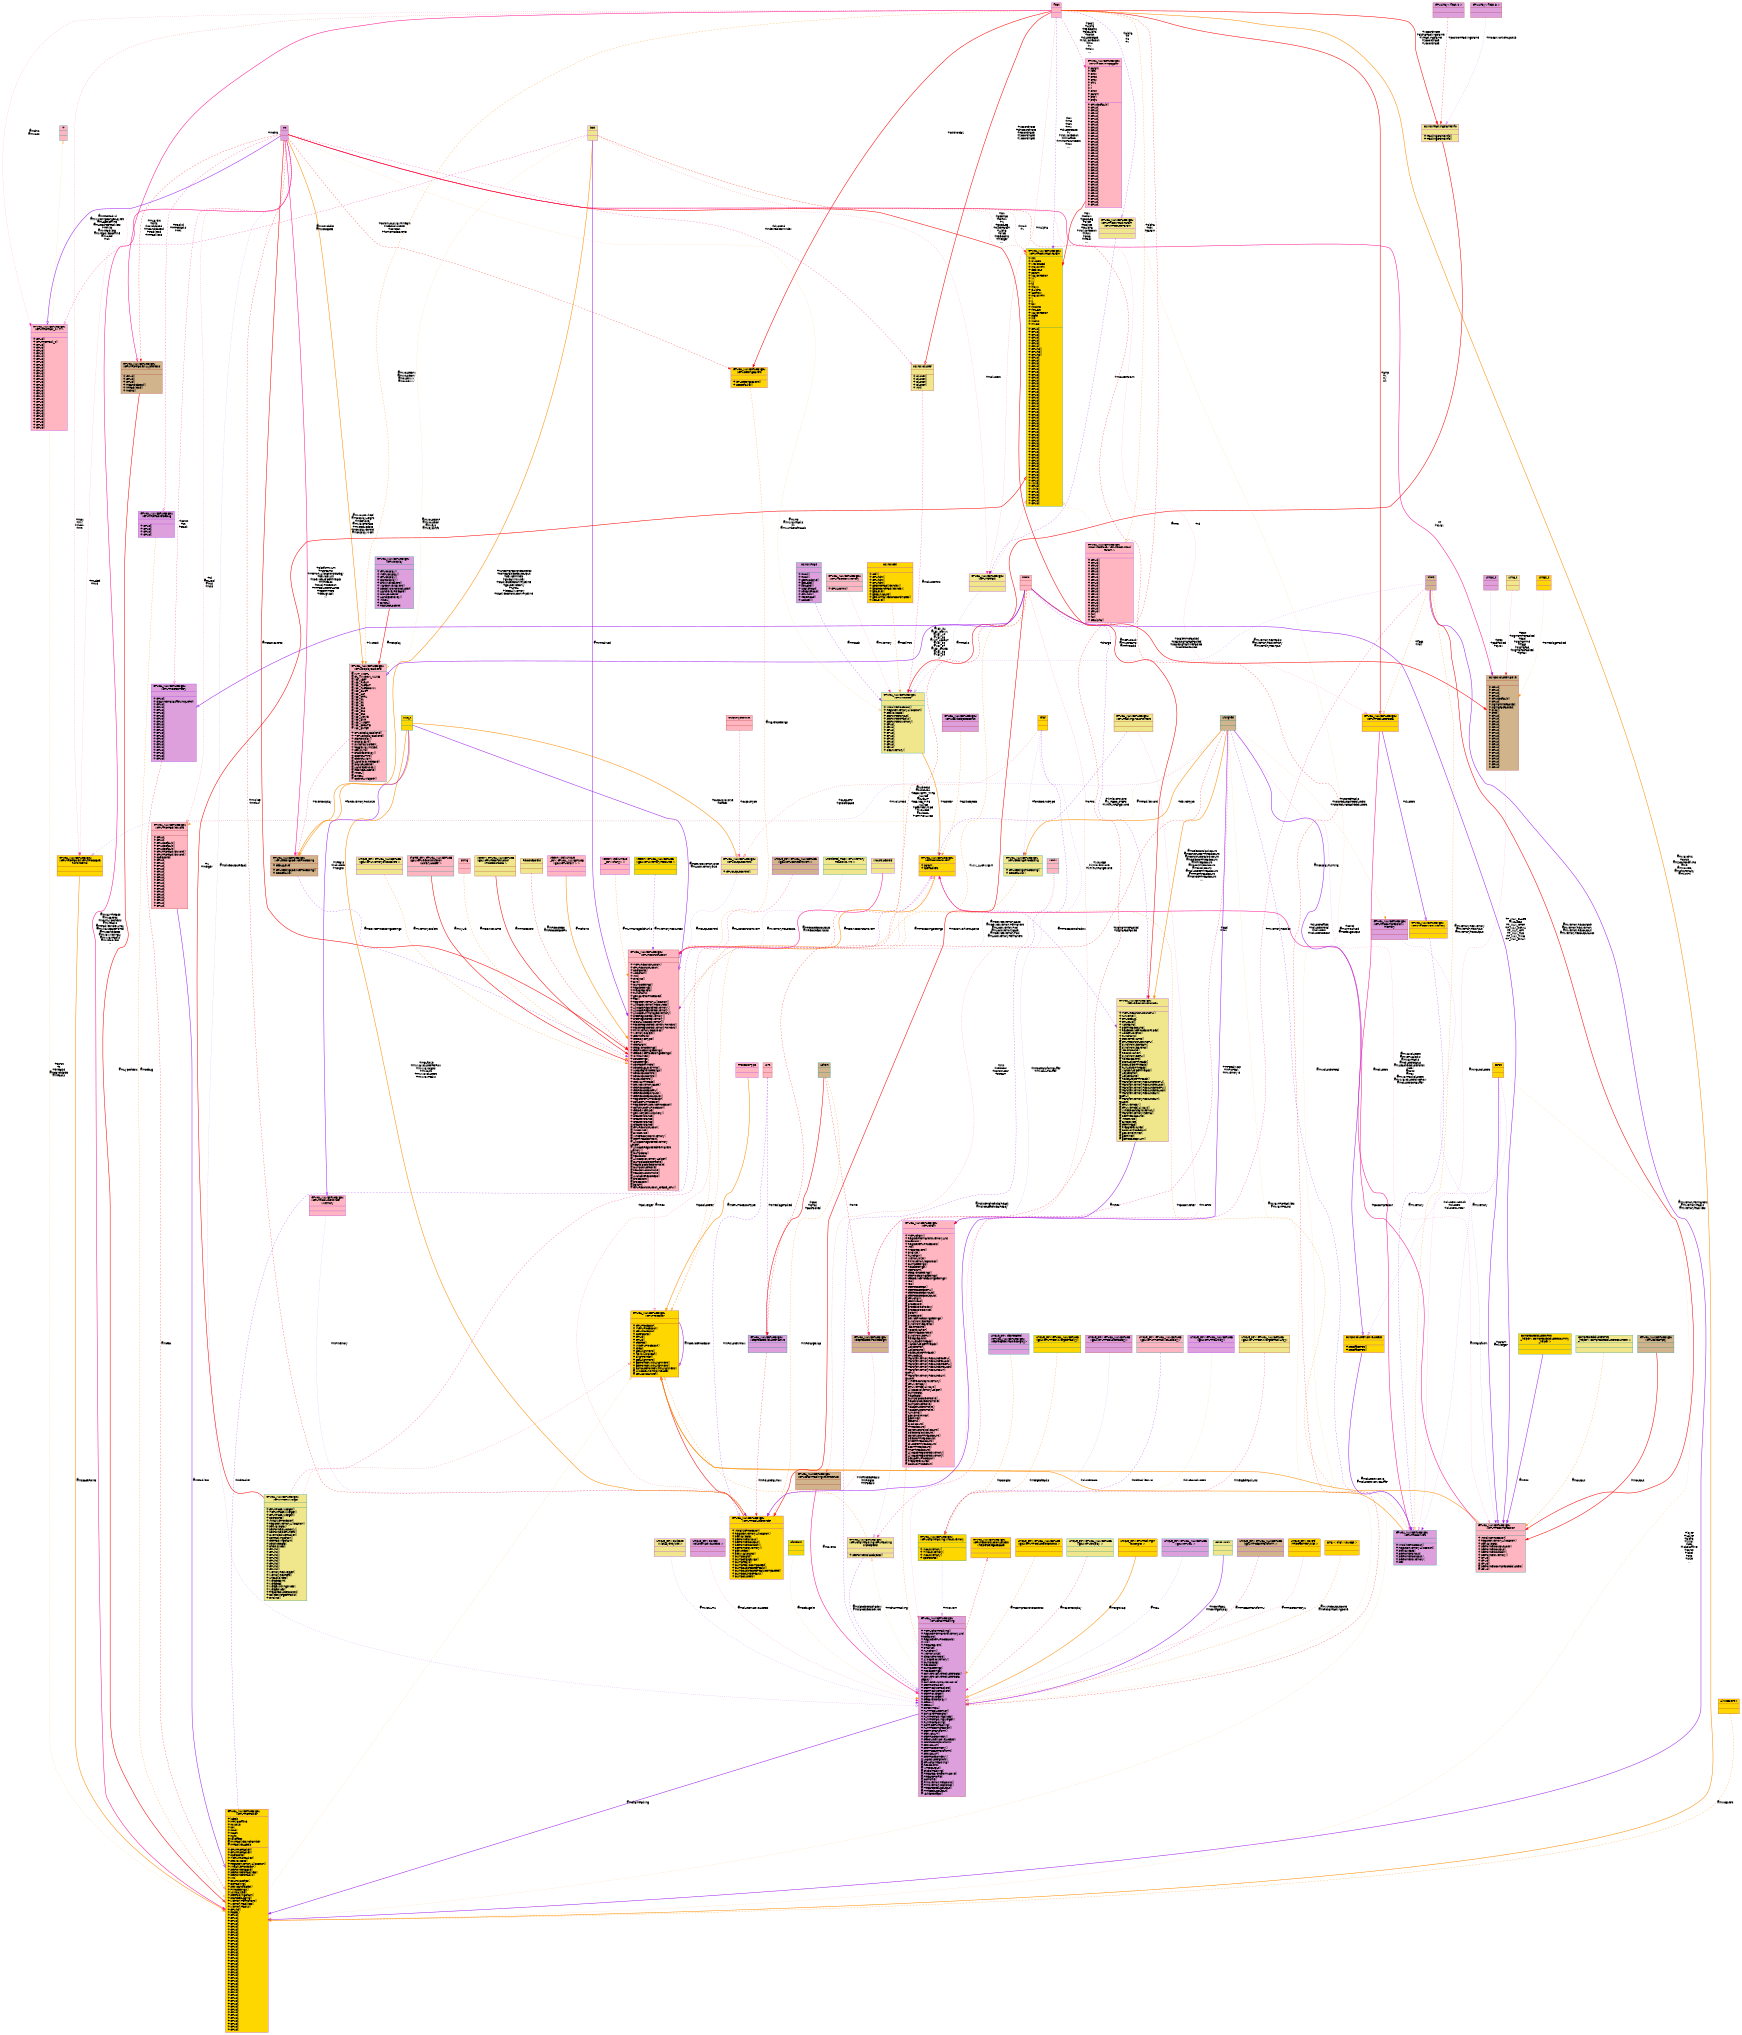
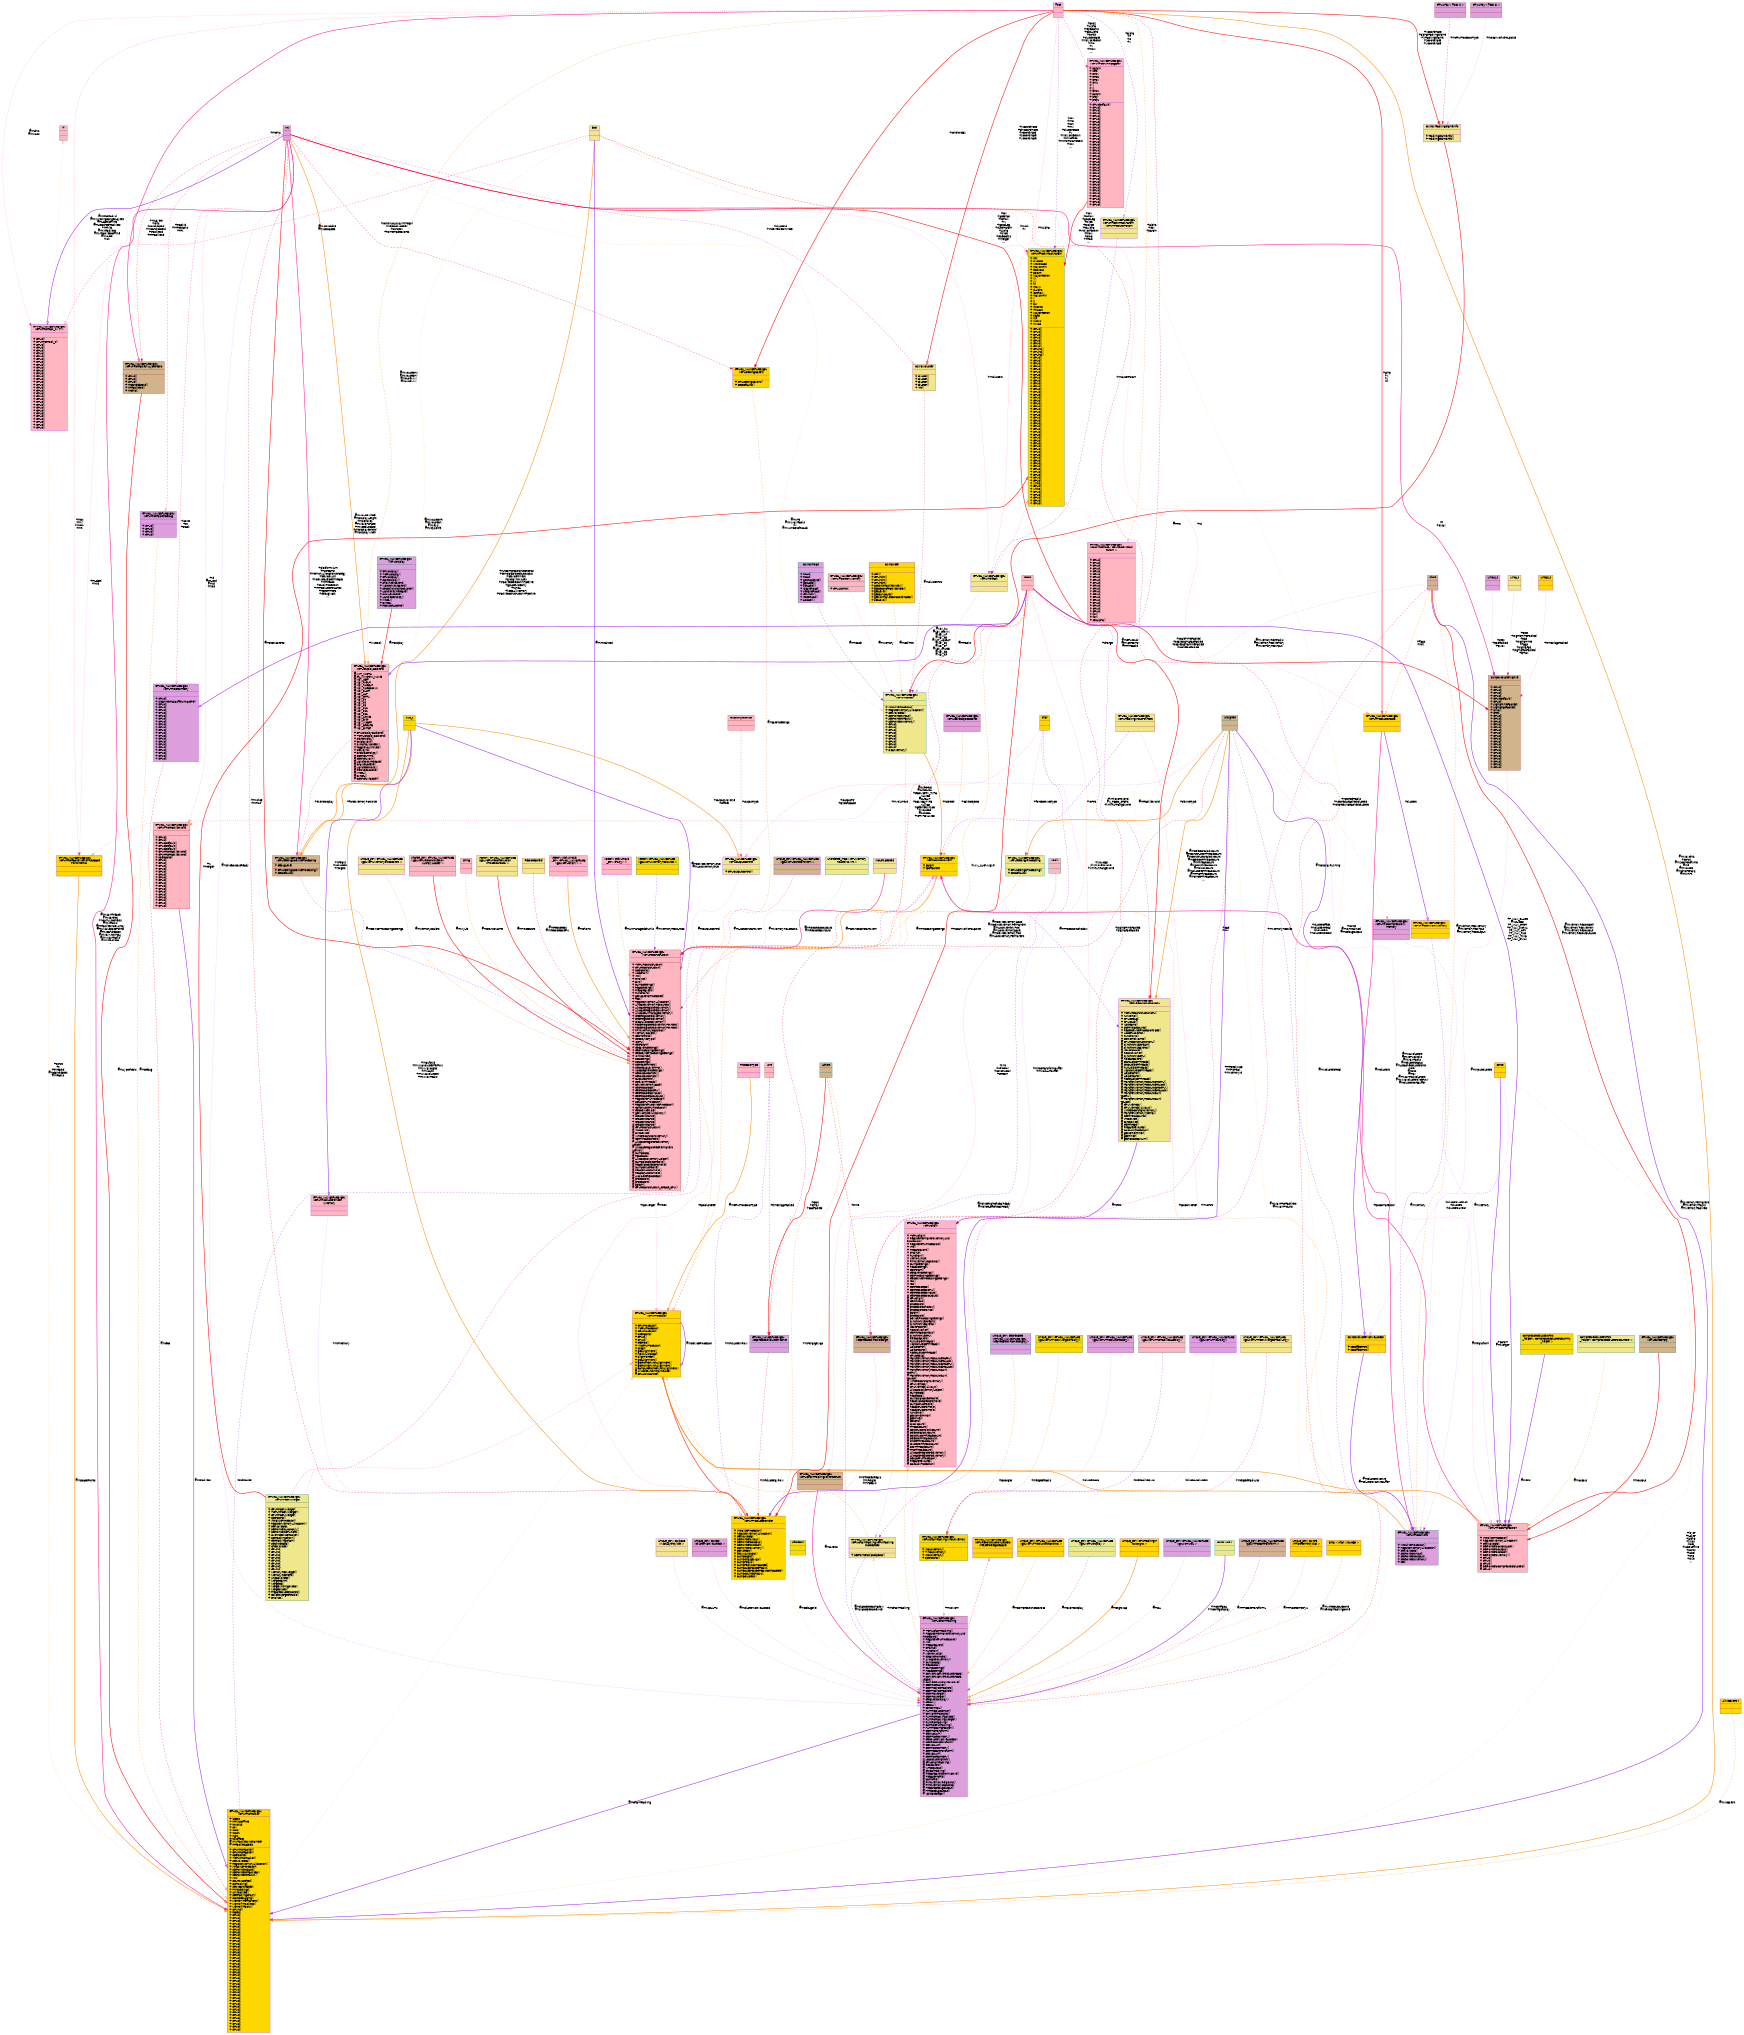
edge "GPUArray< float, 2 >" -> "o2::its::TrackingFrameInfo": label " +positionTrackingFrame" -> " +mGPUProcessorType"
edge "uint32_t" -> "o2::tpc::ClusterNative": color darkorange -> deeppink
